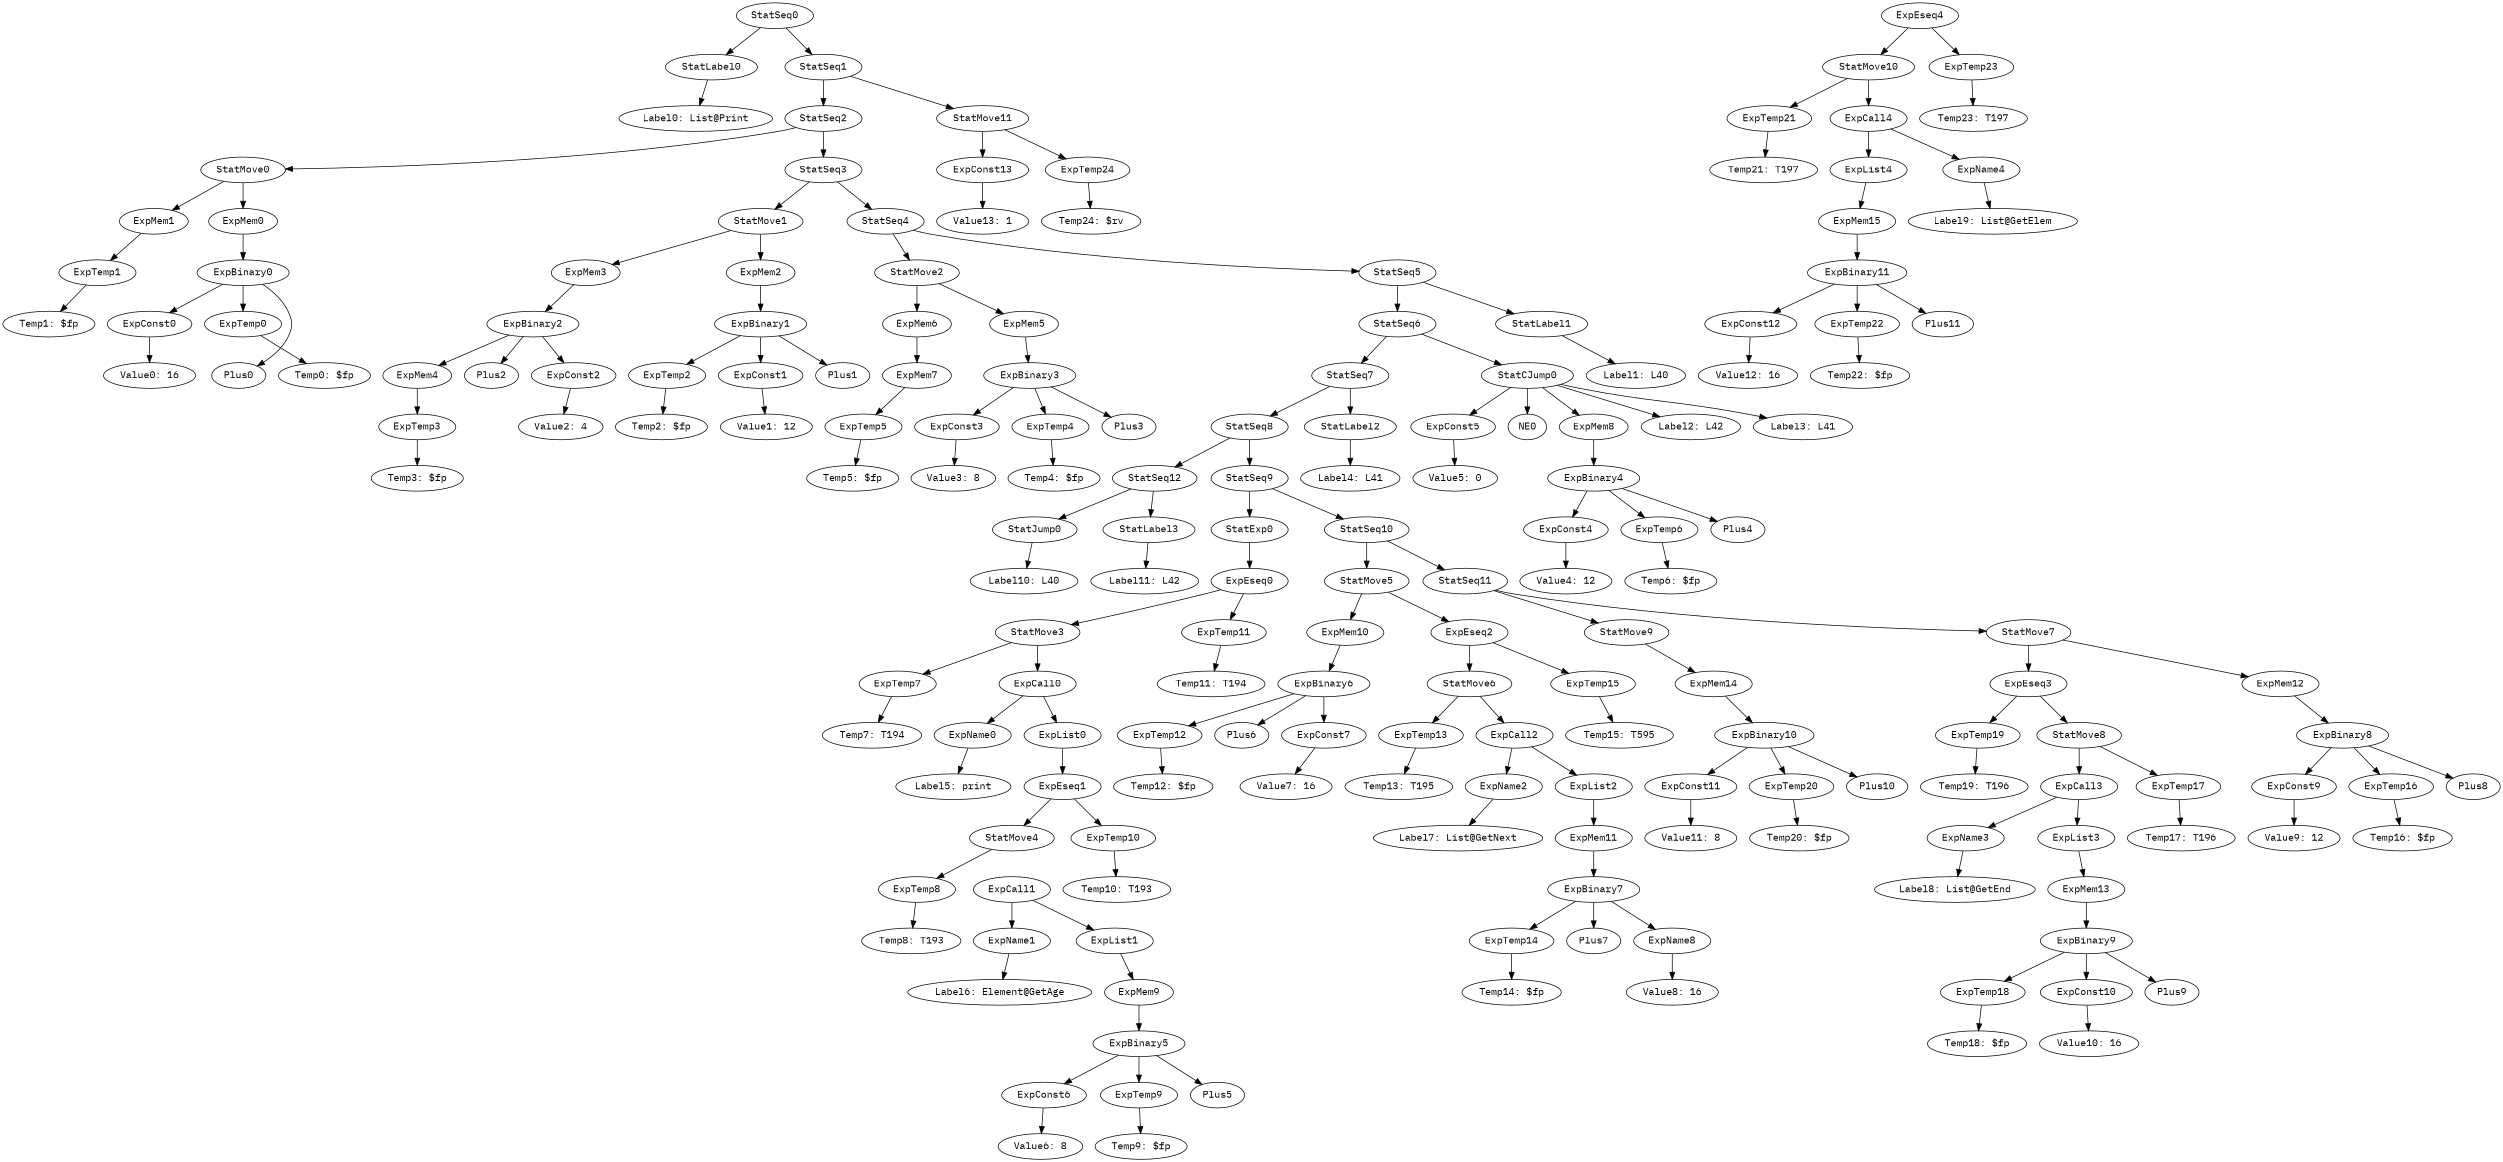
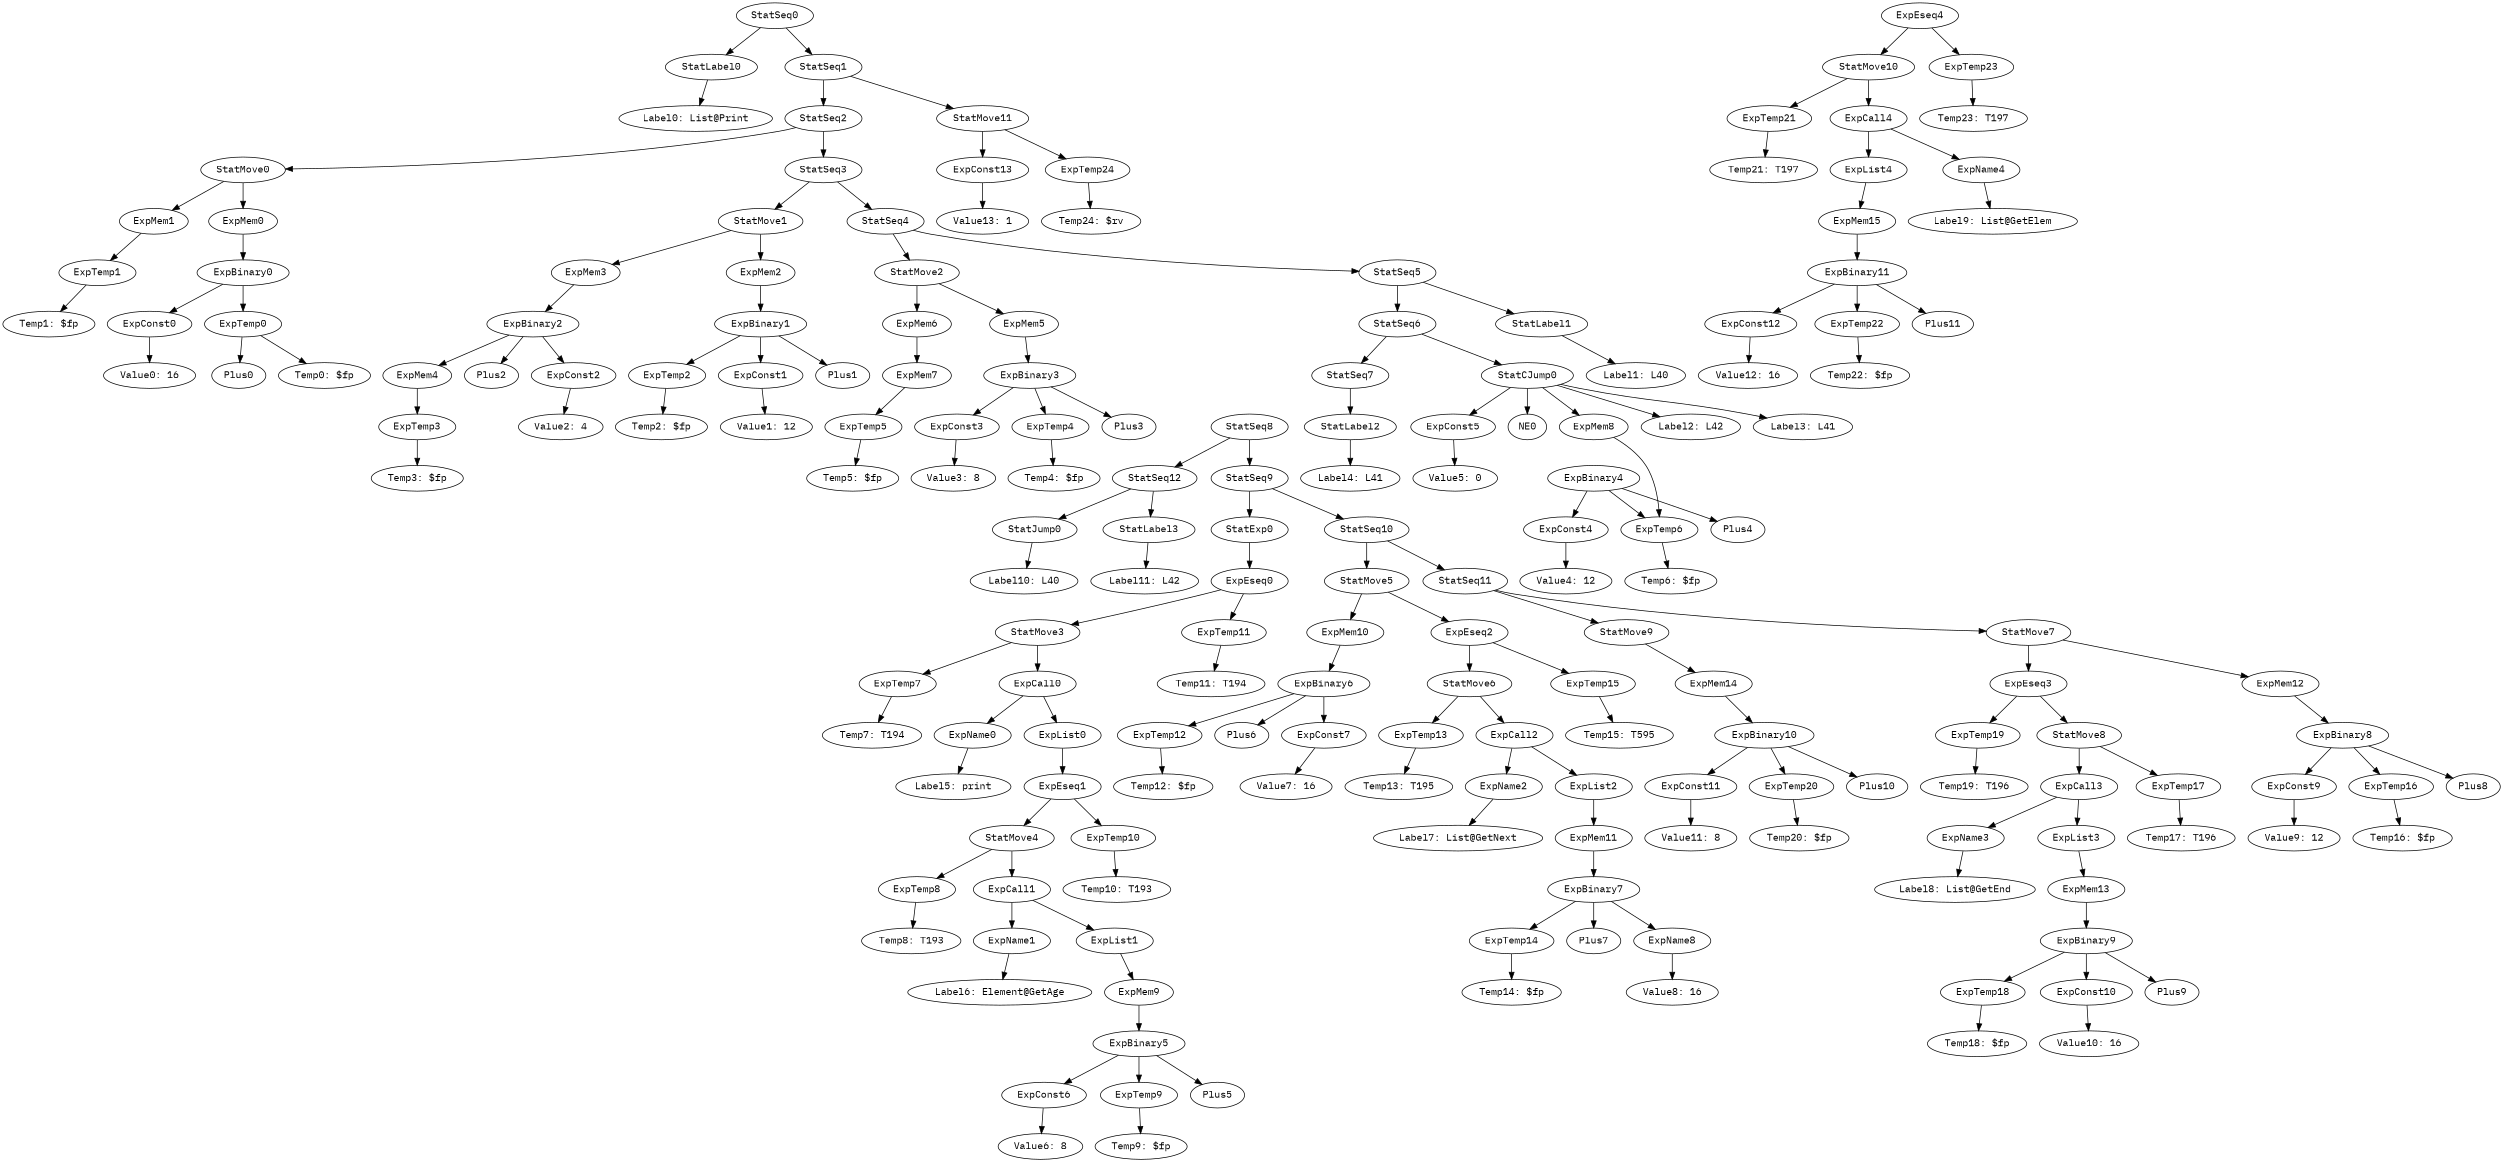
edge "ExpBinary0" -> "Plus0": now "ExpTemp0" -> "Plus0"
edge "StatSeq7" -> "StatSeq8": removed
edge "ExpMem8" -> "ExpBinary4": now "ExpMem8" -> "ExpTemp6"
edge "StatMove4" -> "ExpCall1": added
